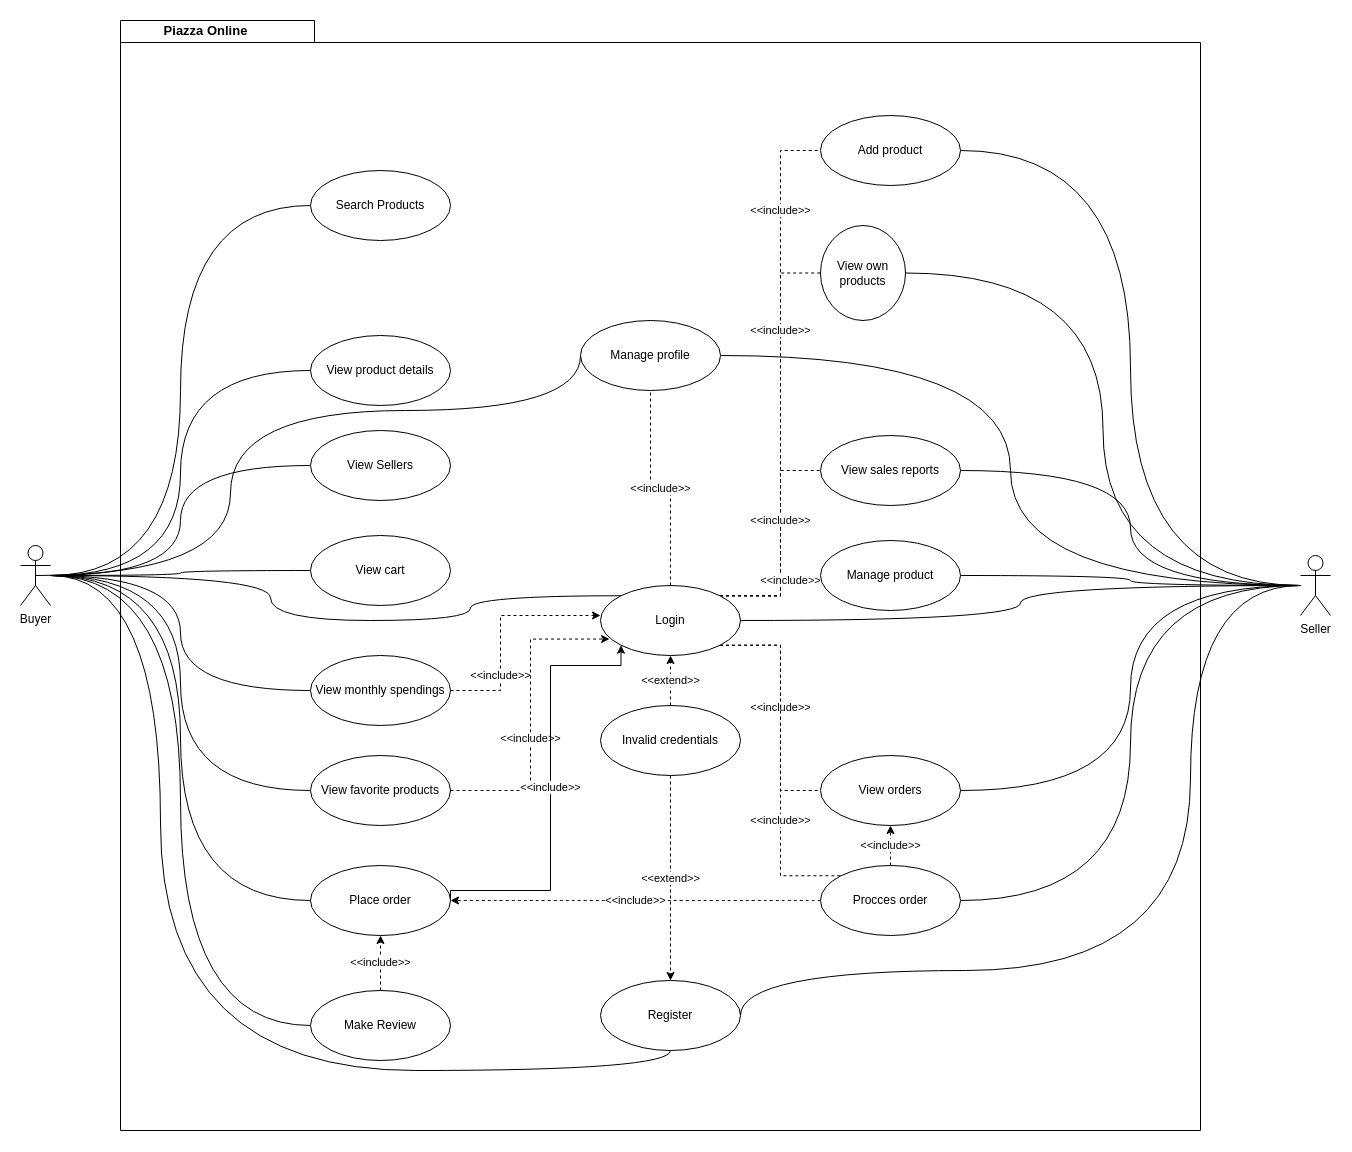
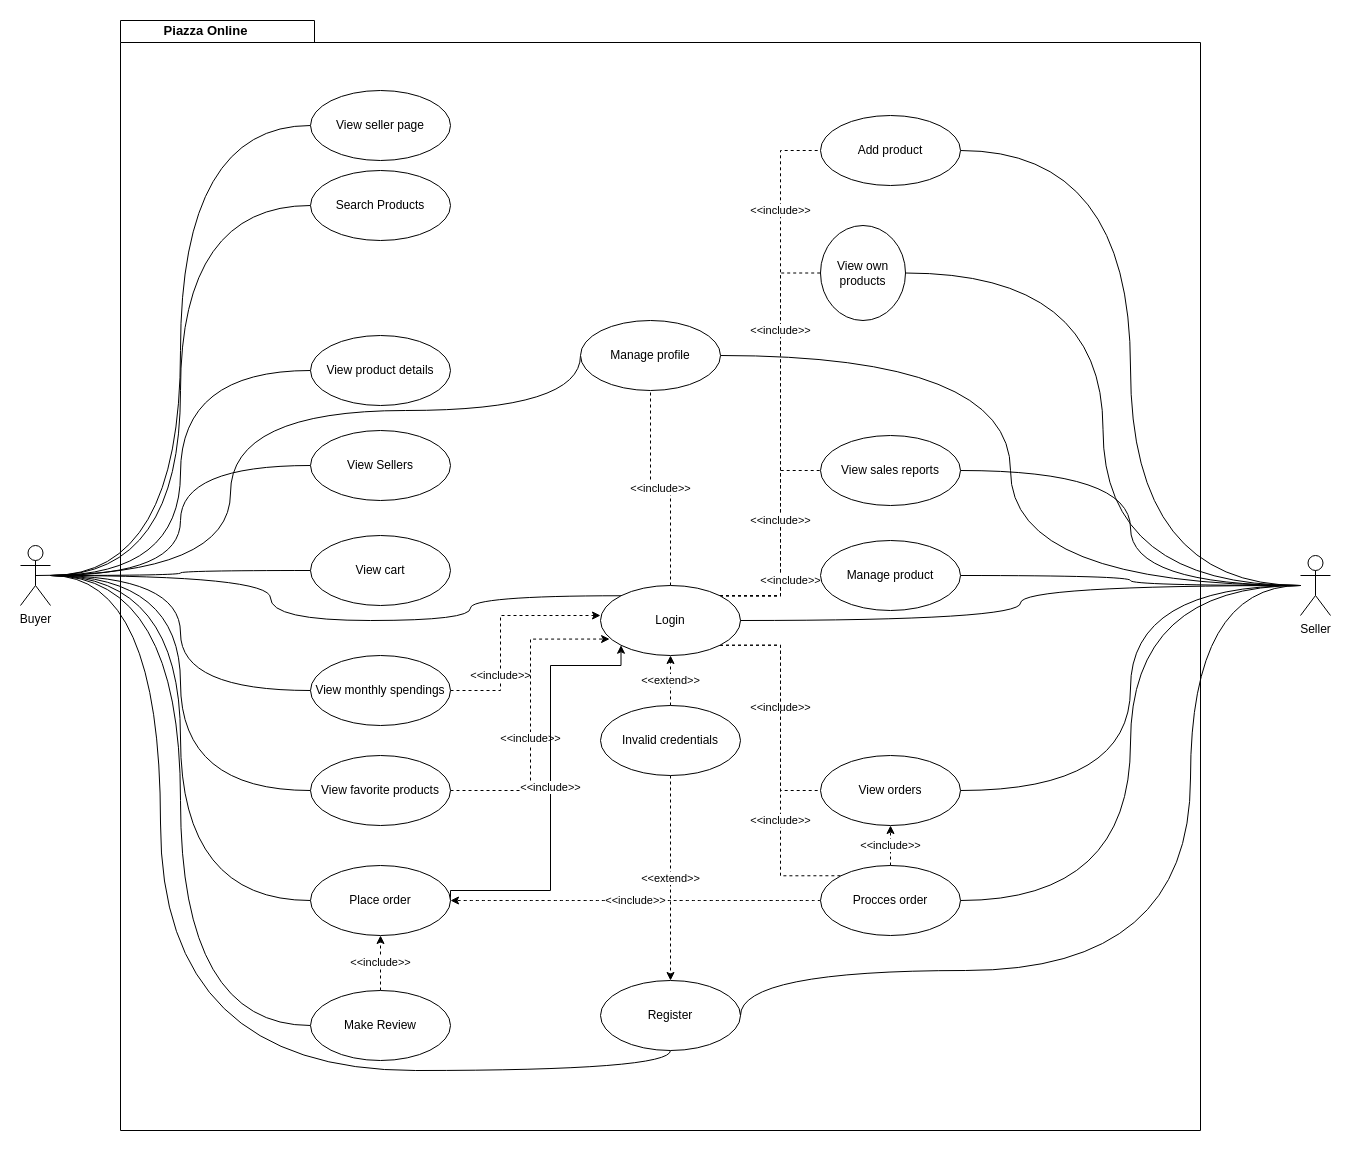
node "View seller page": added
edge "View seller page" -- "Buyer": added
